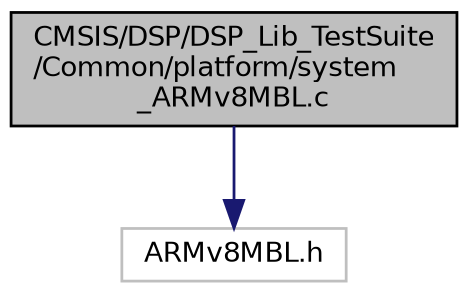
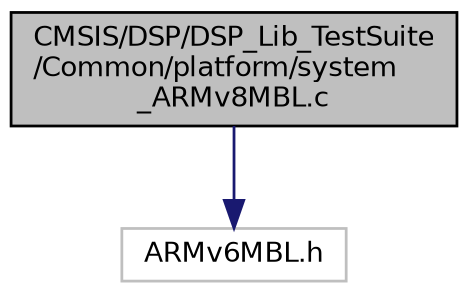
node "ARMv8MBL.h": label "ARMv8MBL.h" -> "ARMv6MBL.h"
